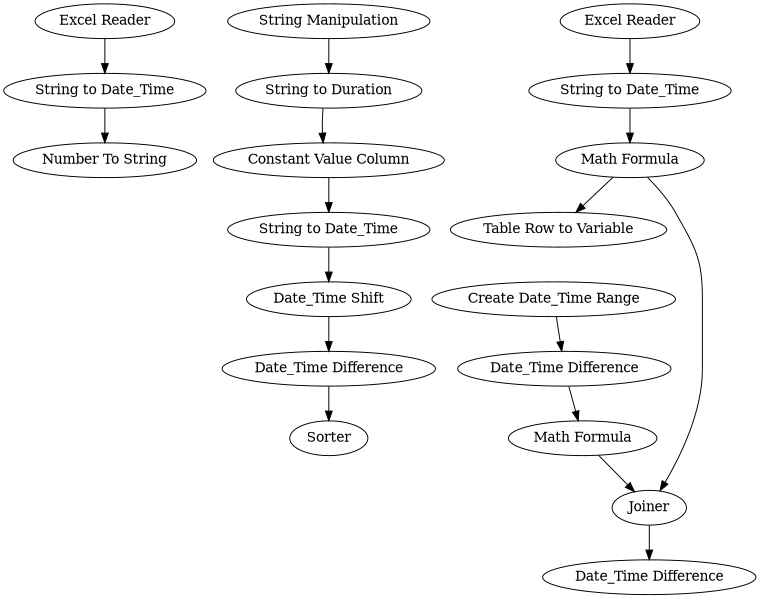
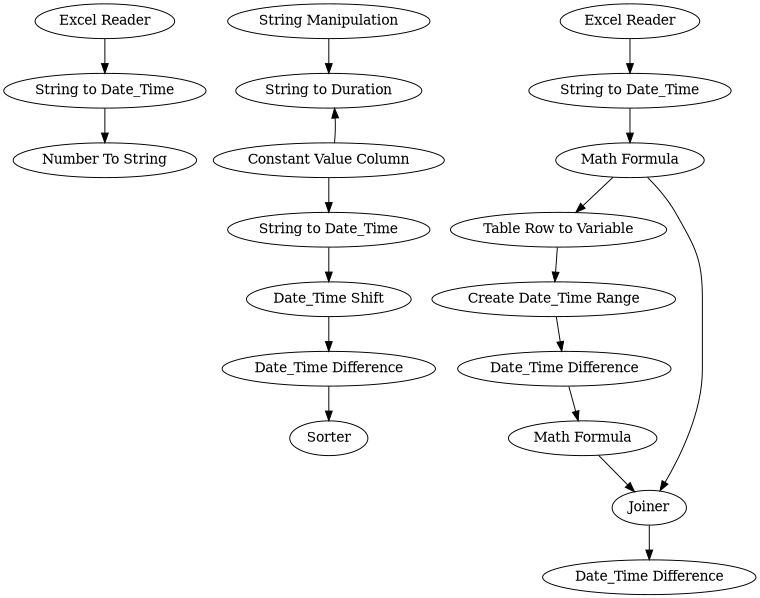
edge "String to Duration" -> "Constant Value Column": reversed
edge "Table Row to Variable" -> "Create Date_Time Range": added
